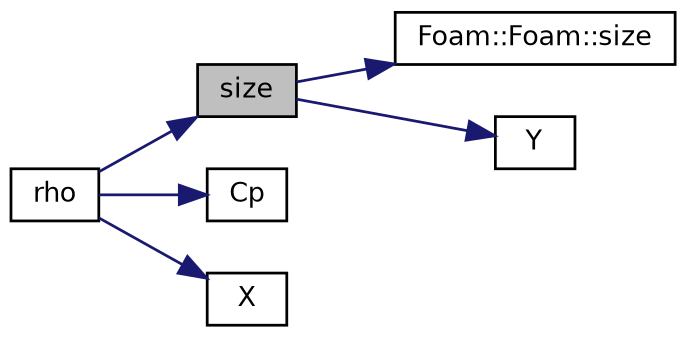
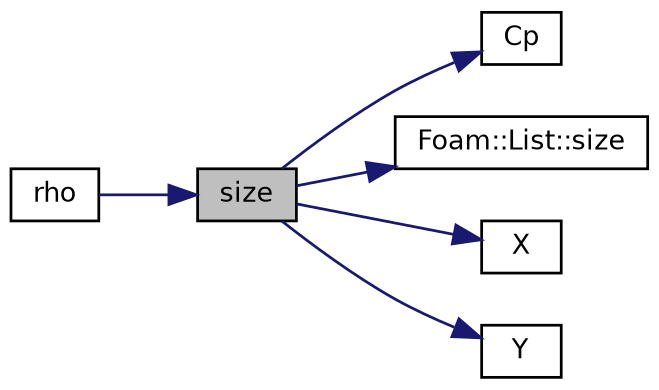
node "Foam::Foam::size": label "Foam::Foam::size" -> "Foam::List::size"
edge "rho" -> "Cp": now "size" -> "Cp"
edge "rho" -> "X": now "size" -> "X"
